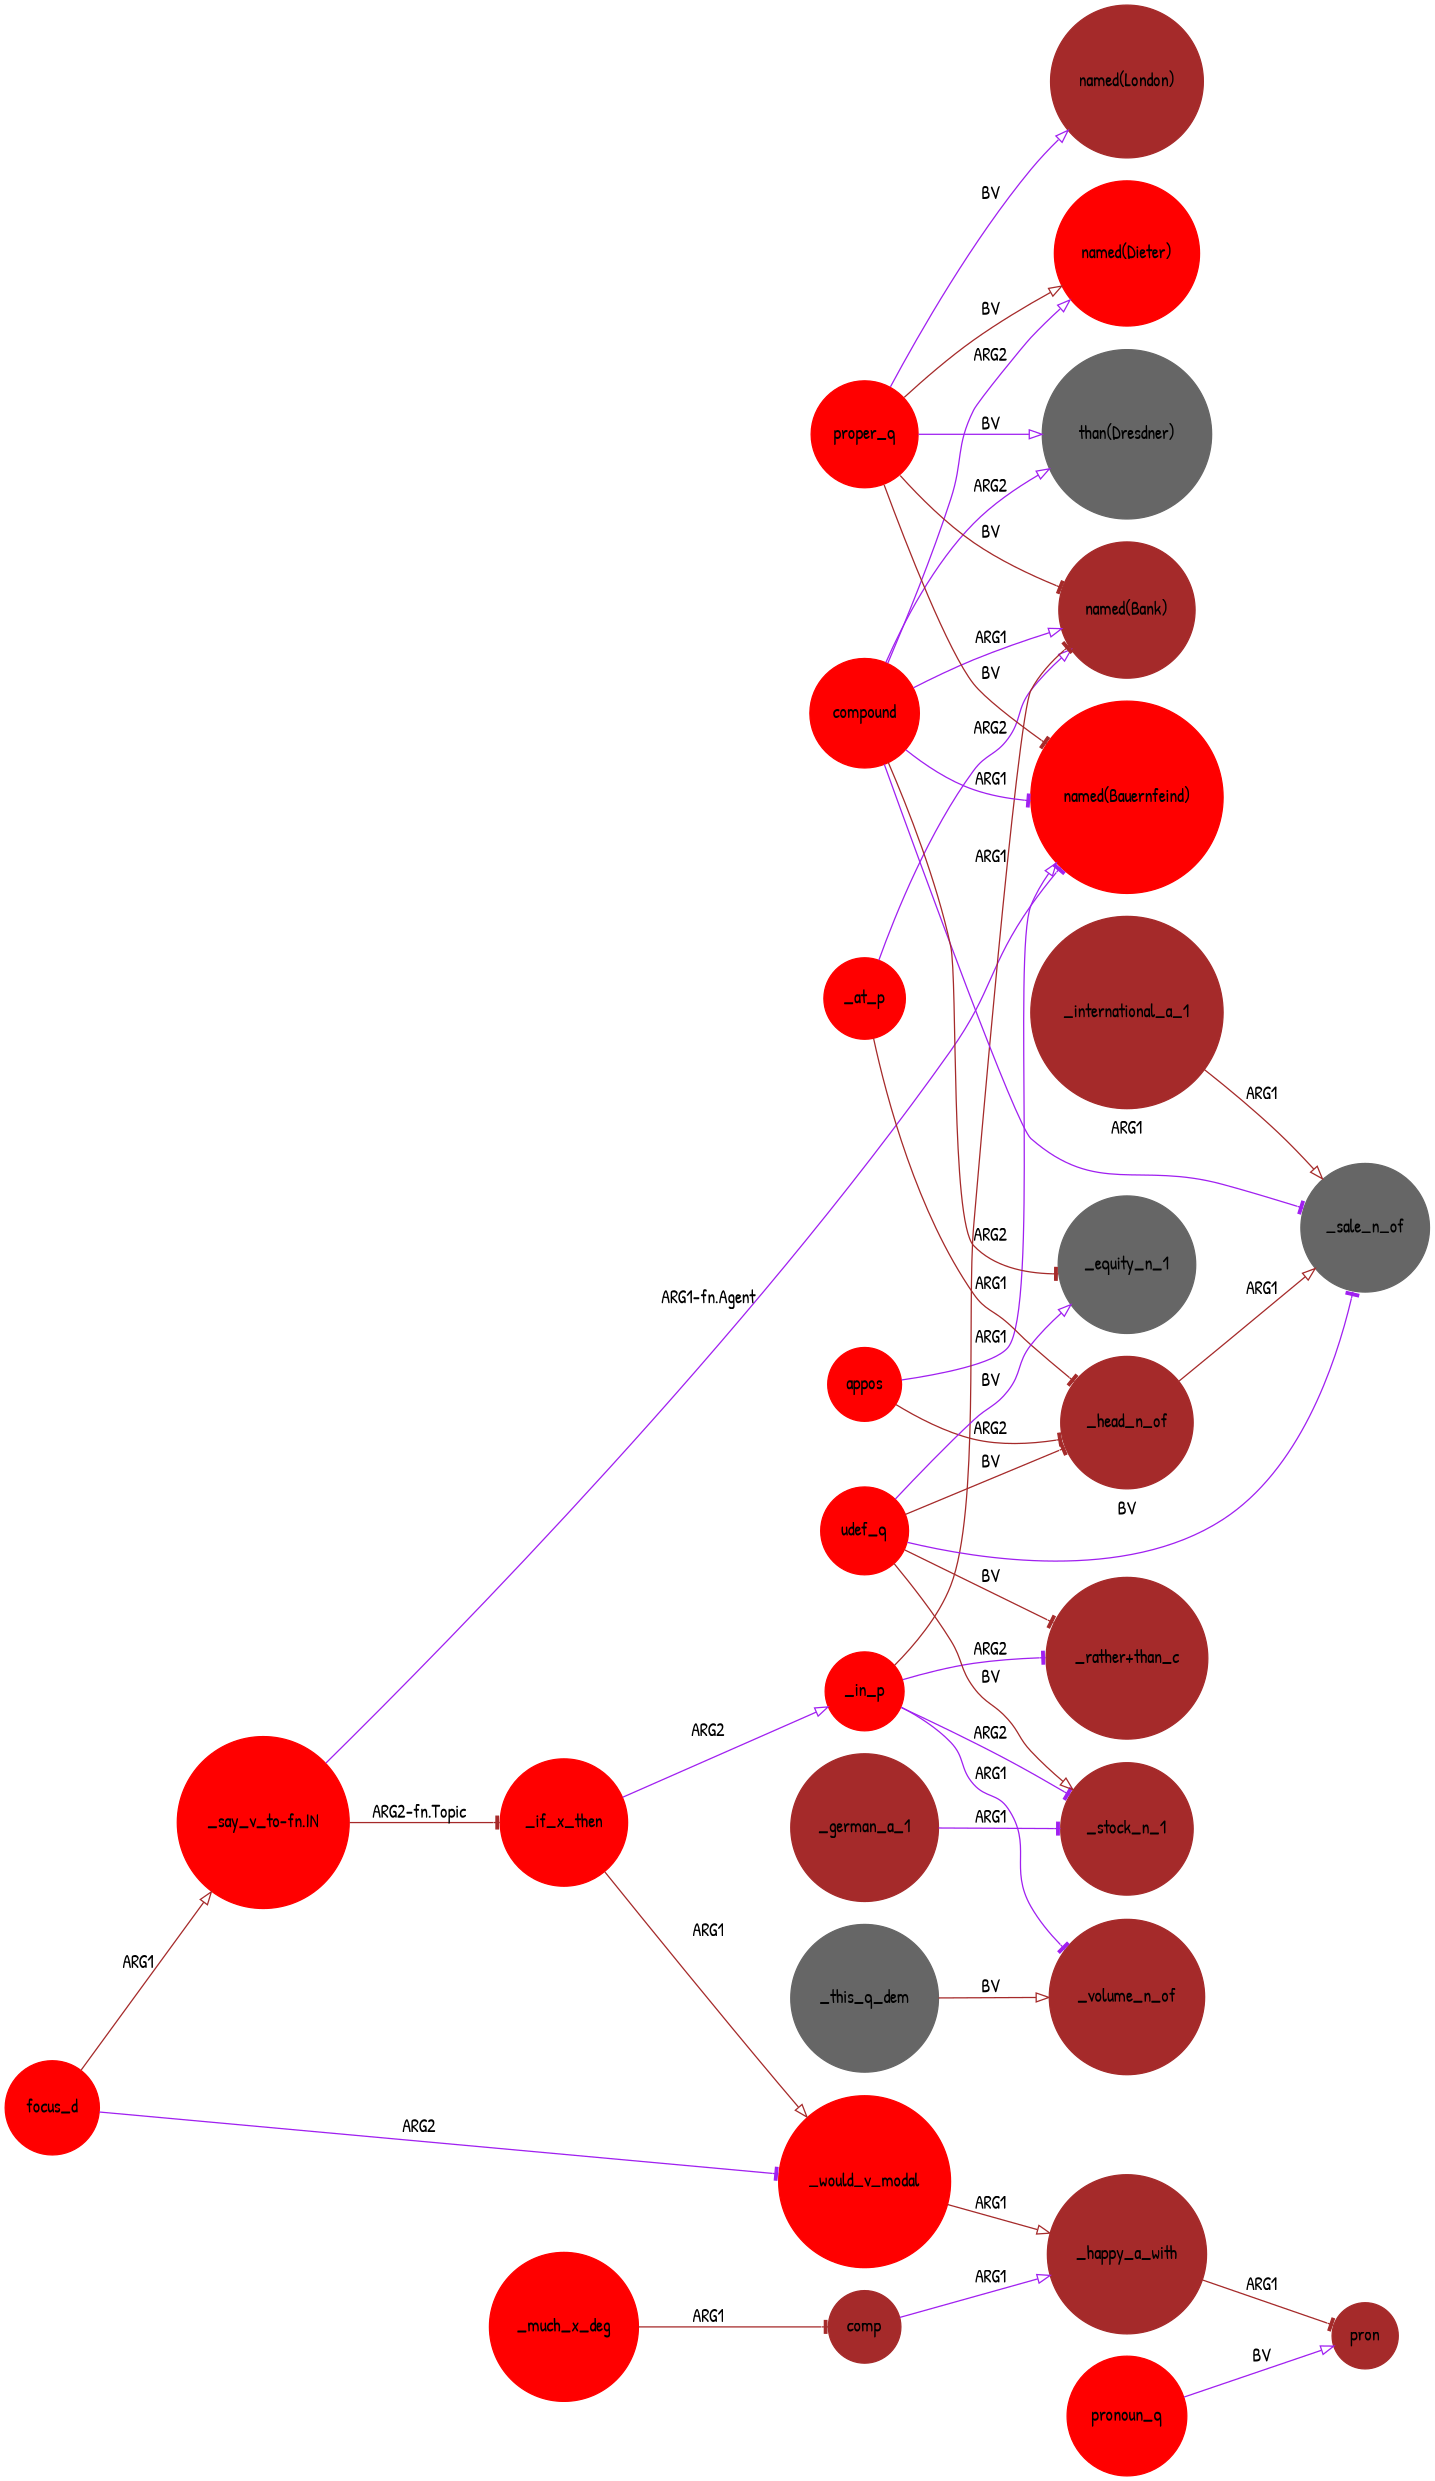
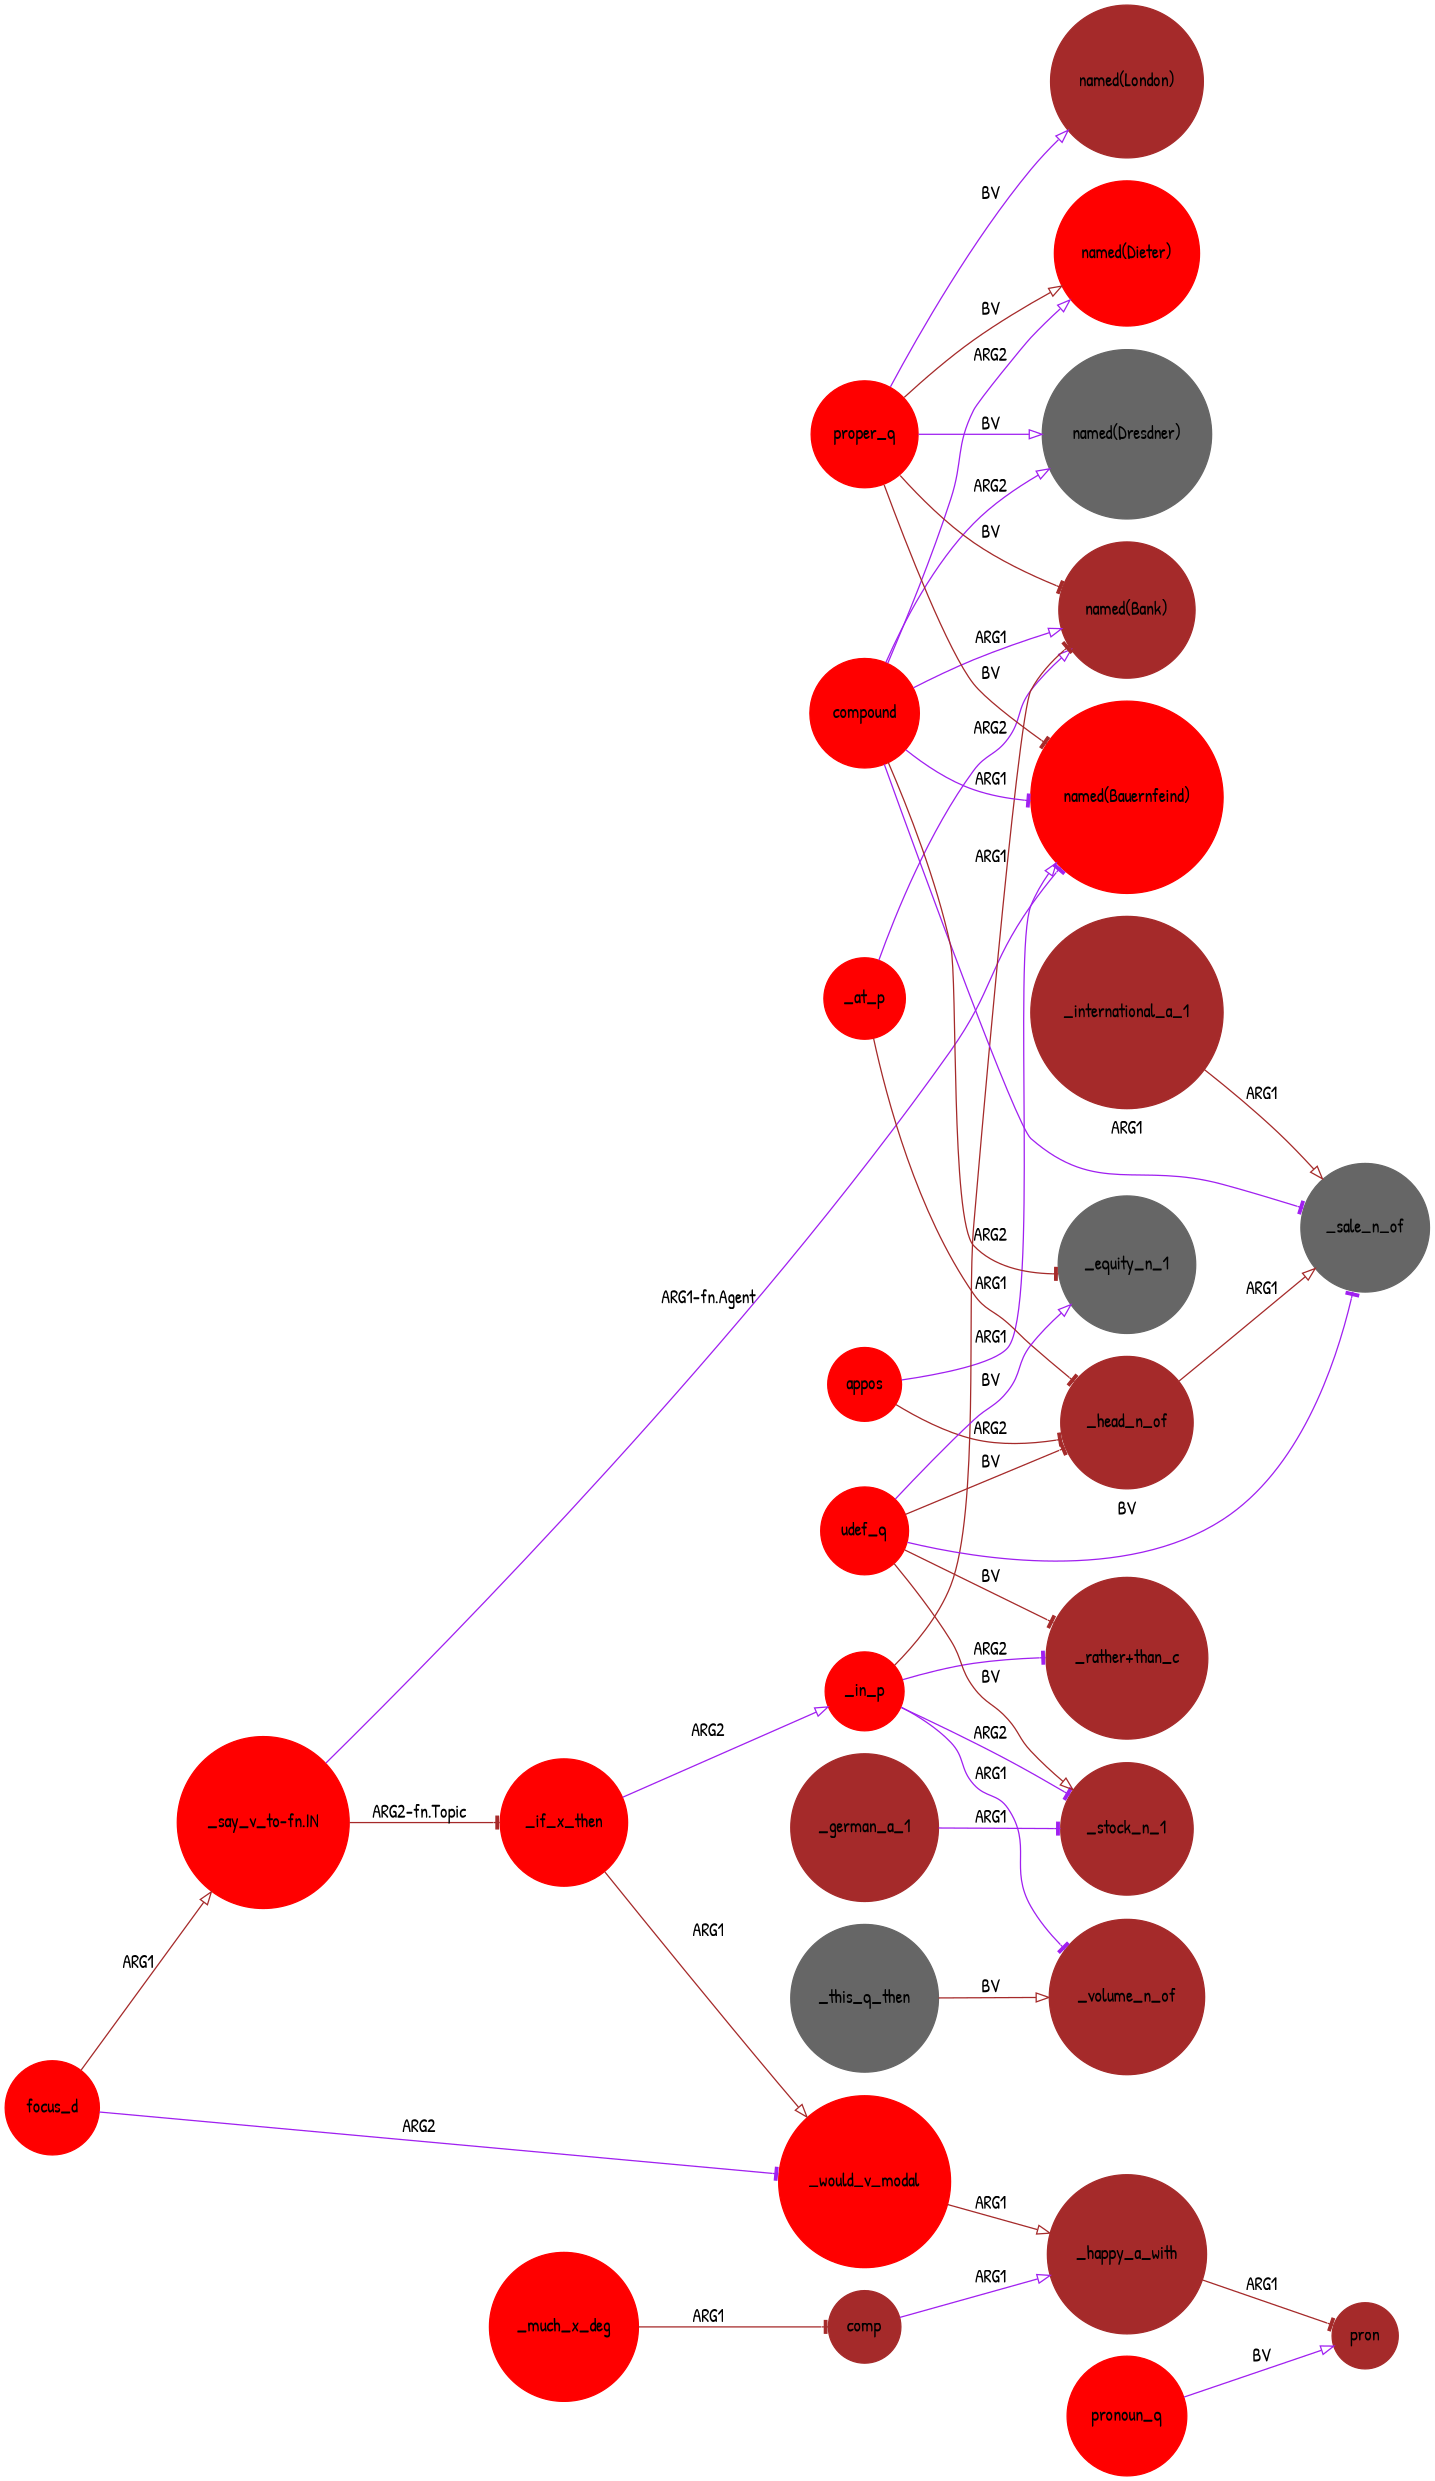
node "than(Dresdner)": label "than(Dresdner)" -> "named(Dresdner)"
node "_this_q_dem": label "_this_q_dem" -> "_this_q_then"
